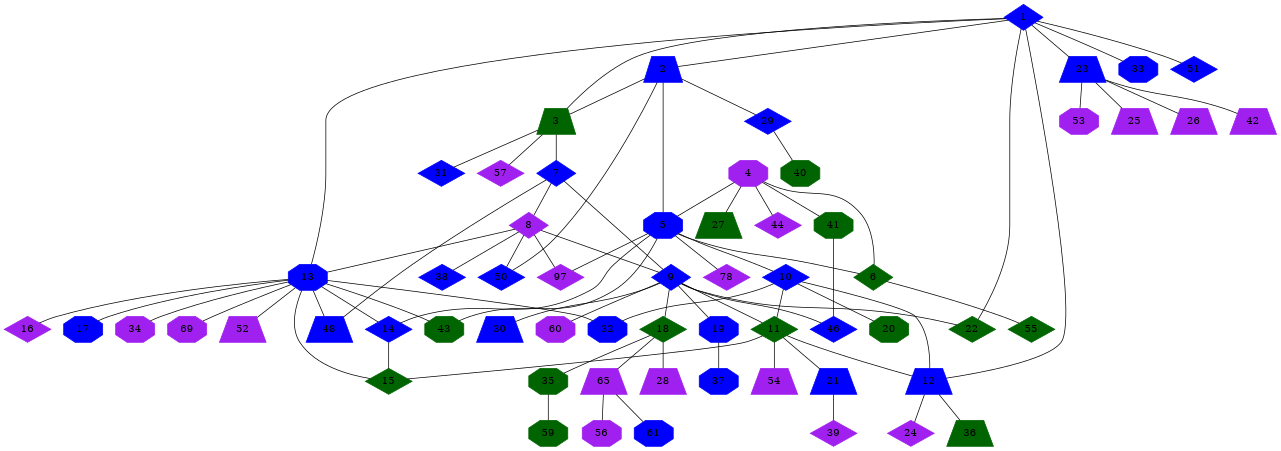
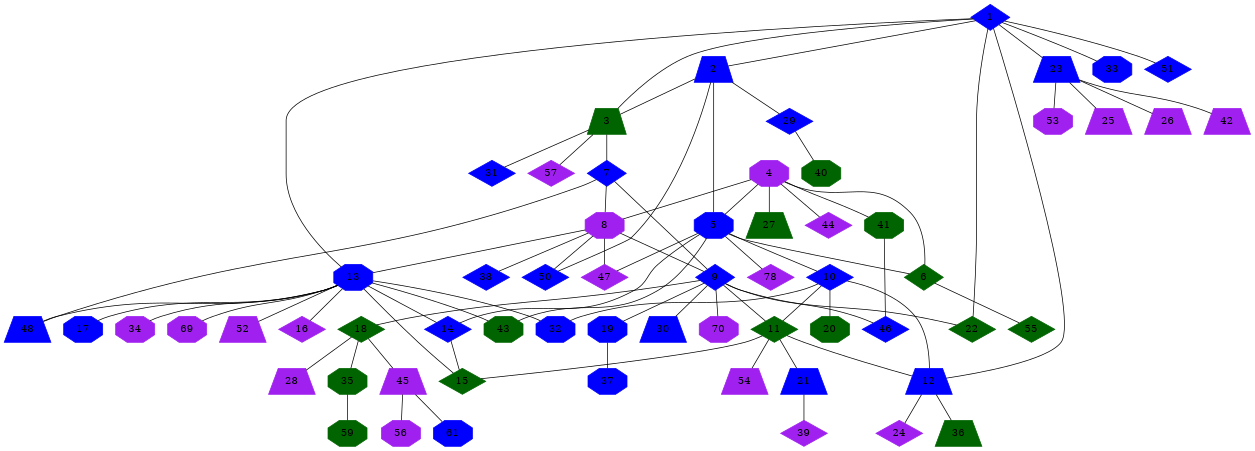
edge "4" -- "8": added
node "8": shape diamond -> octagon
node "97": label "97" -> "47"
node "60": label "60" -> "70"
node "65": label "65" -> "45"
